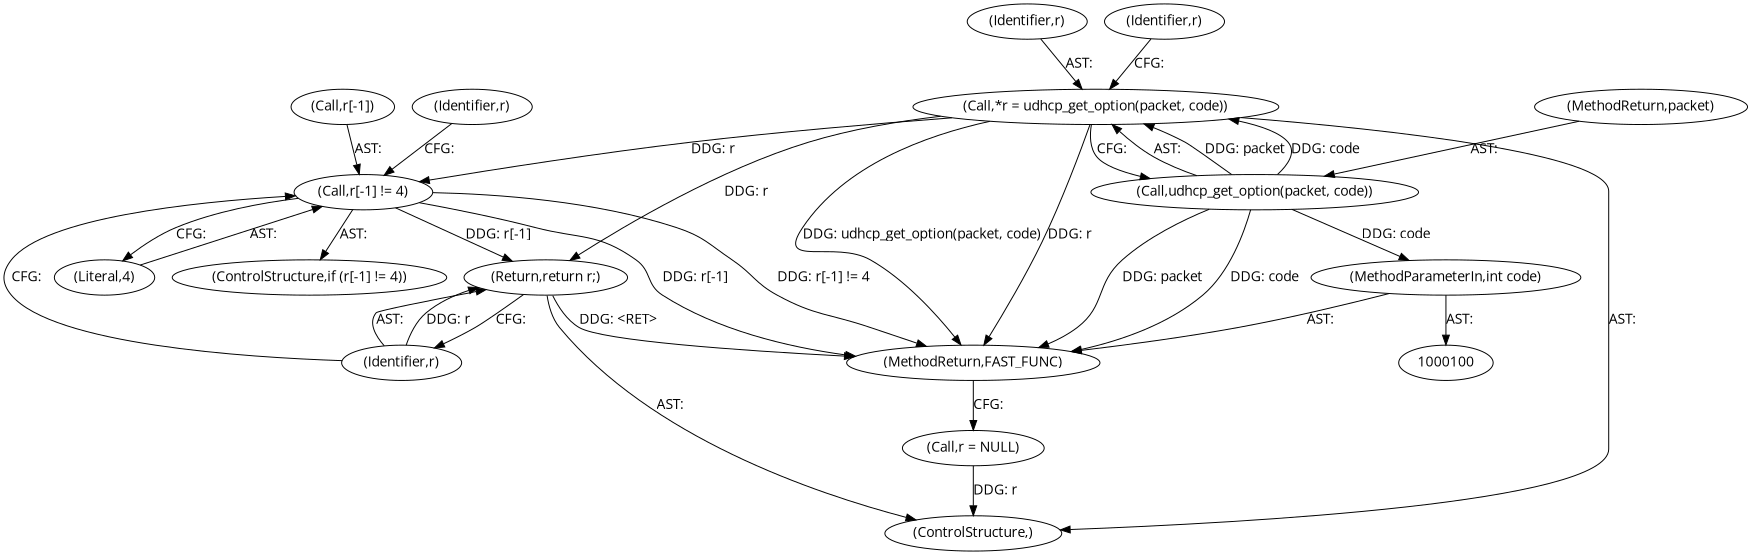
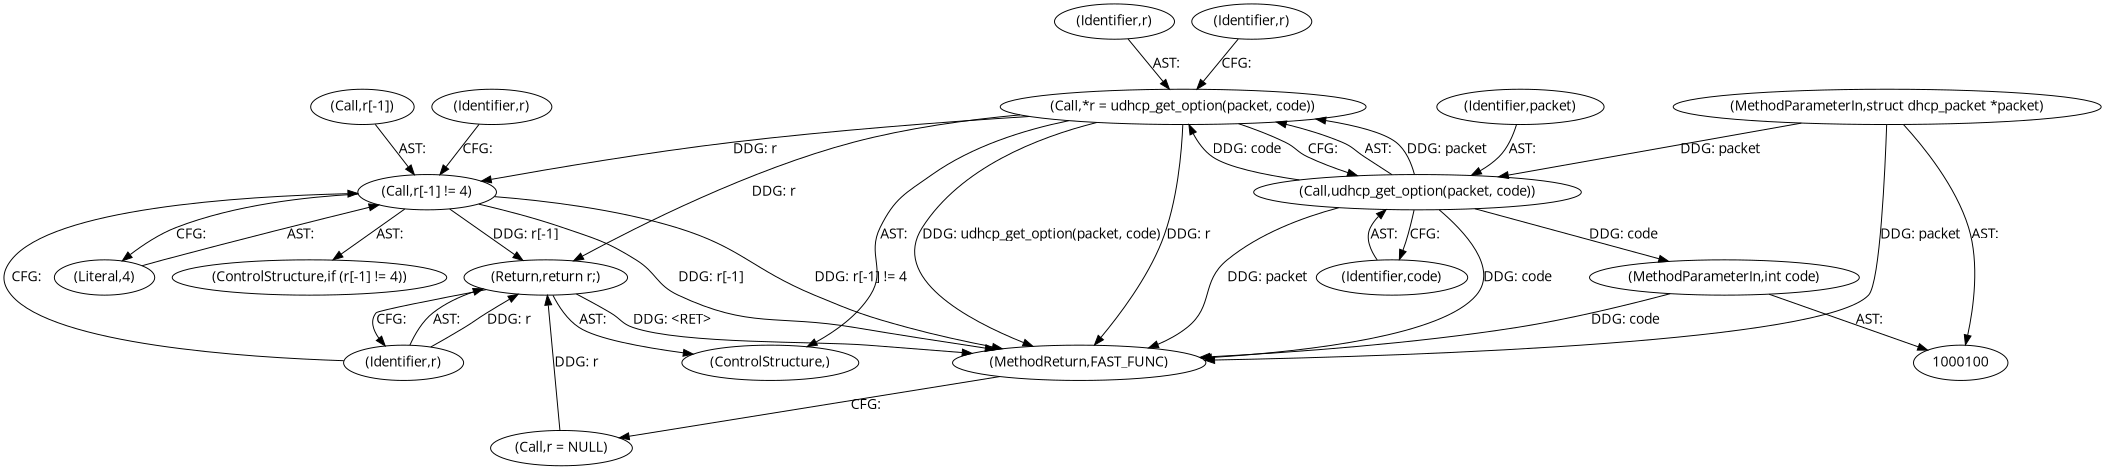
node "(MethodReturn,packet)": label "(MethodReturn,packet)" -> "(Identifier,packet)"
node "(MethodParameterIn,struct dhcp_packet *packet)": added
node "(Identifier,code)": added
edge "(MethodParameterIn,int code)" -> "(MethodReturn,FAST_FUNC)": label "AST: " -> "DDG: code"
edge "(Call,r = NULL)" -> "(ControlStructure,)": now "(Call,r = NULL)" -> "(Return,return r;)"
